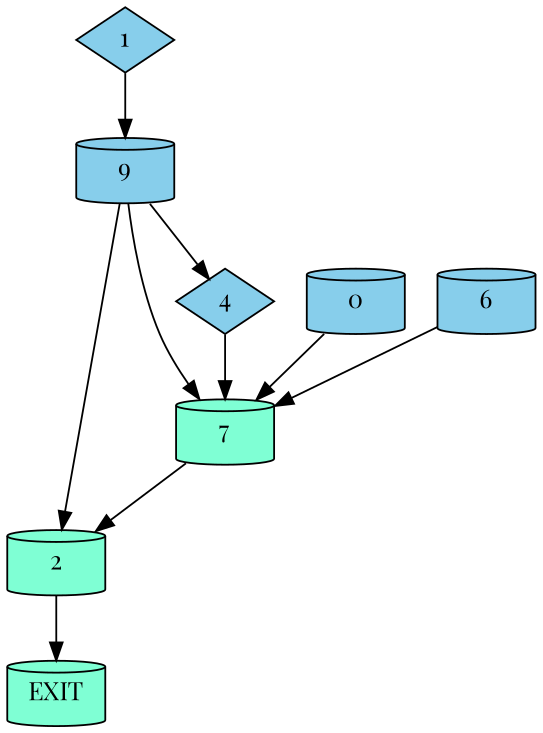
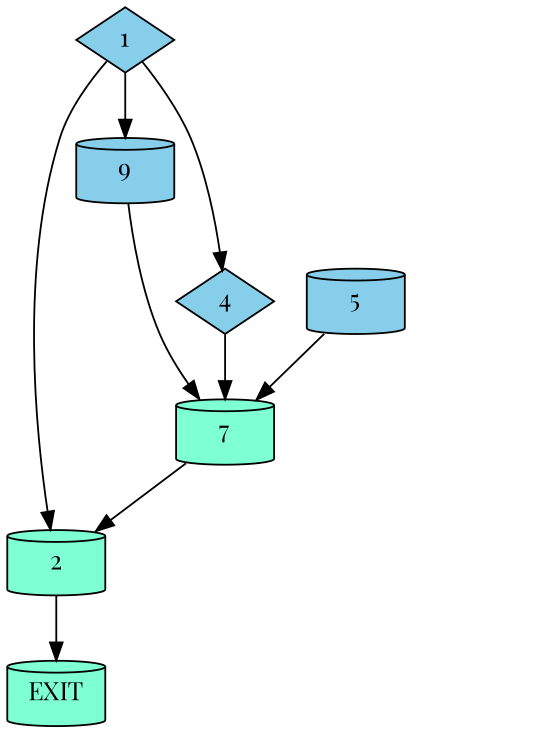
edge "9" -> "4": now "1" -> "4"
node "0": label "0" -> "5"
node "6": removed
edge "9" -> "2": now "1" -> "2"
